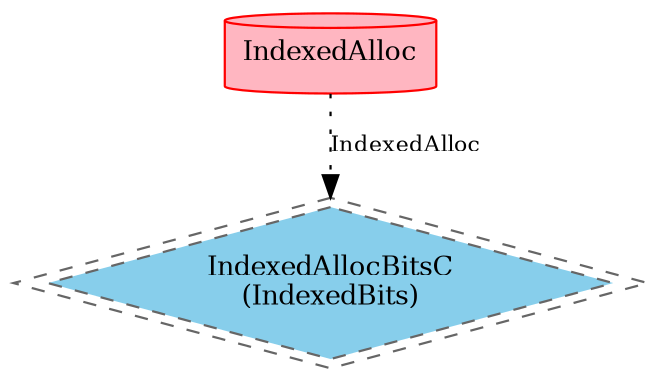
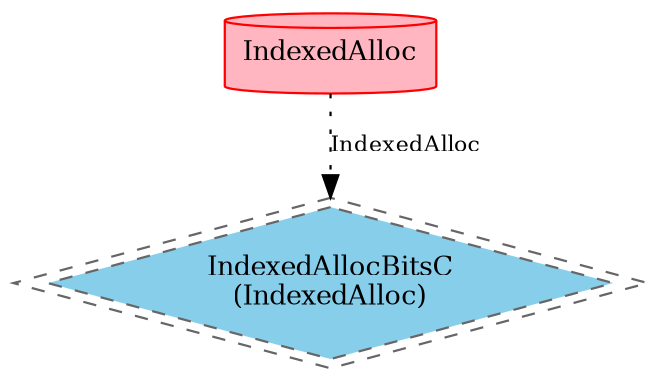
node "IndexedAllocBitsC (IndexedBits)": label "IndexedAllocBitsC (IndexedBits)" -> "IndexedAllocBitsC (IndexedAlloc)"
